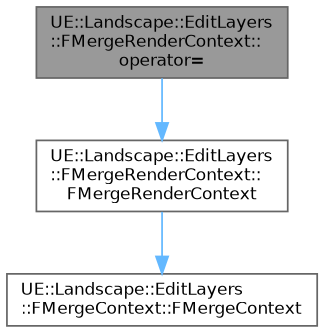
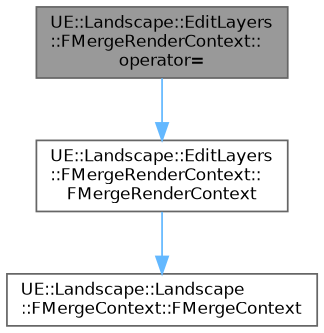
node "UE::Landscape::EditLayers ::FMergeContext::FMergeContext": label "UE::Landscape::EditLayers ::FMergeContext::FMergeContext" -> "UE::Landscape::Landscape ::FMergeContext::FMergeContext"
